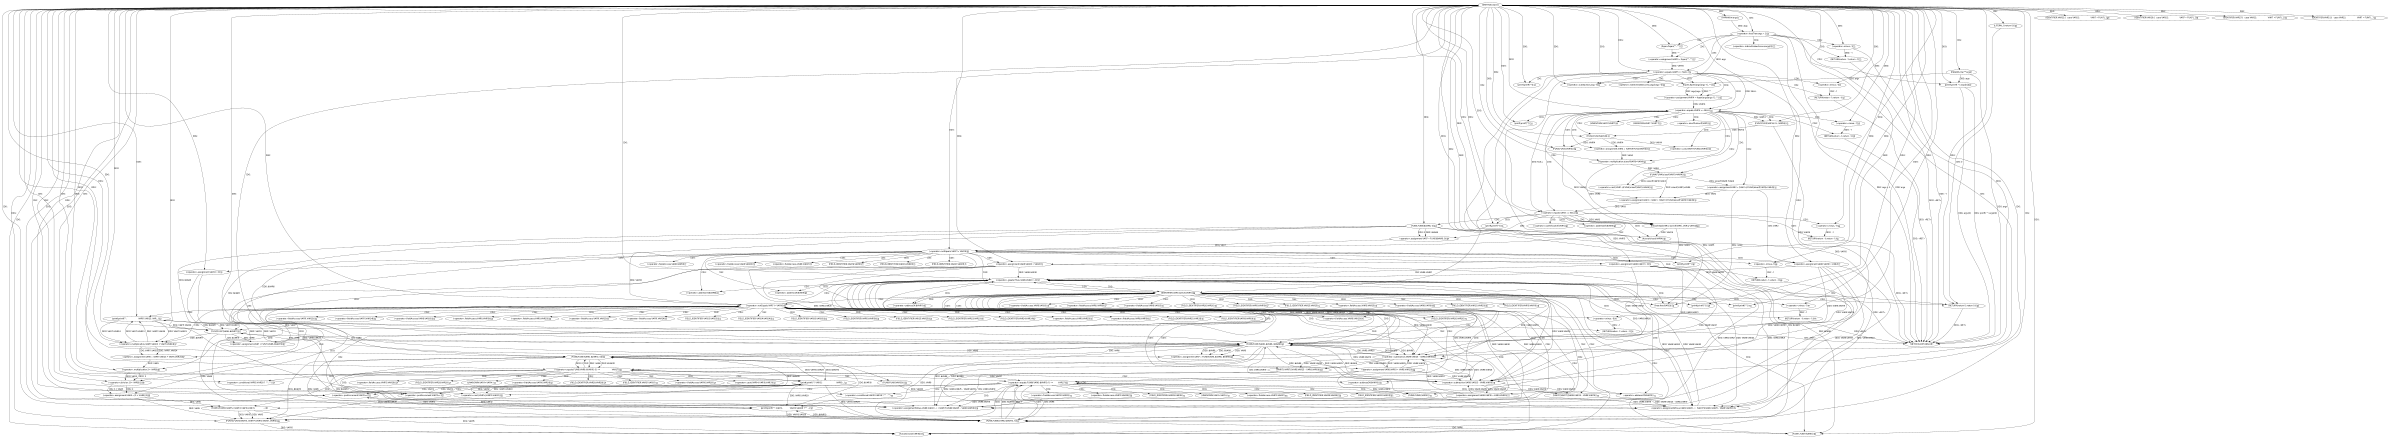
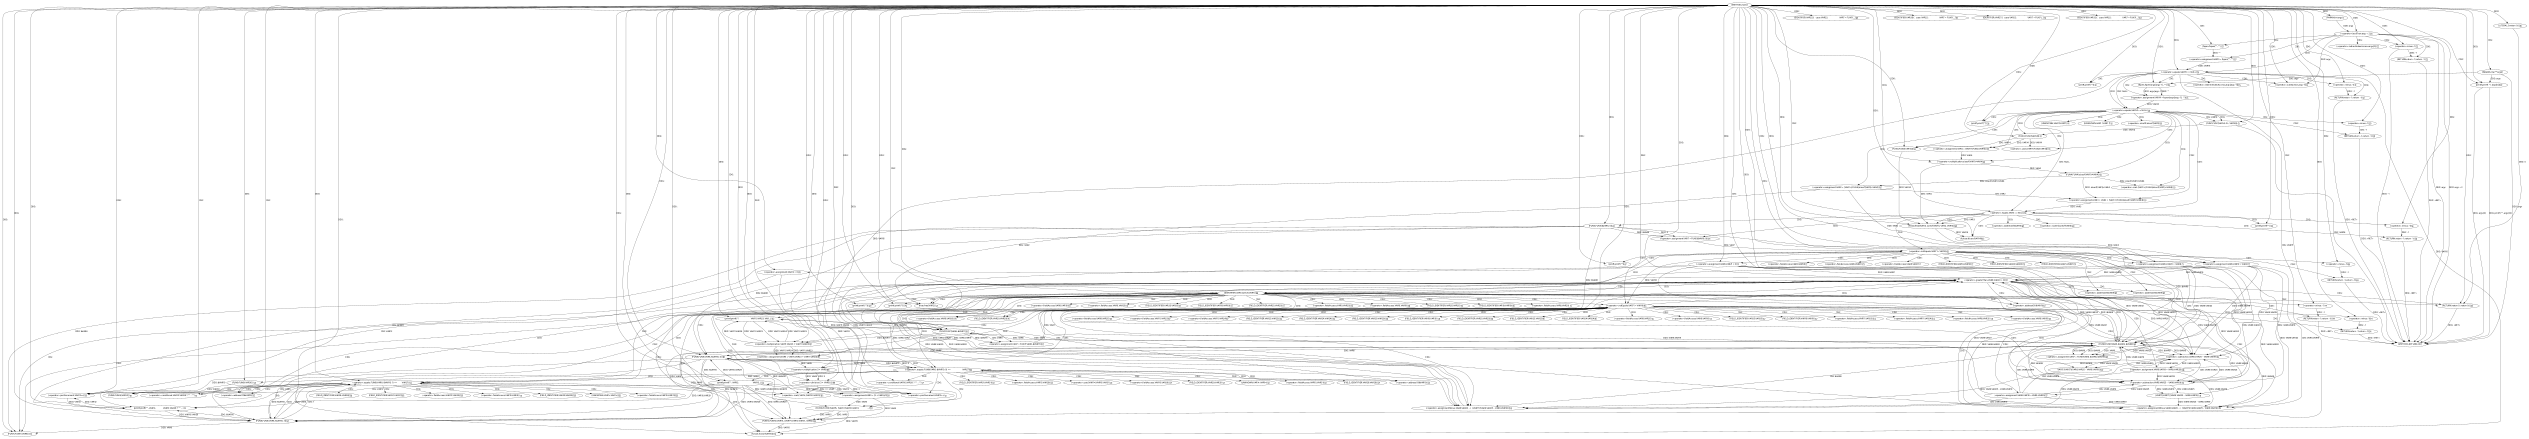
edge "(METHOD,main)" -> "(<operator>.equals,VAR14 == NULL)": removed, label "DDG:"
